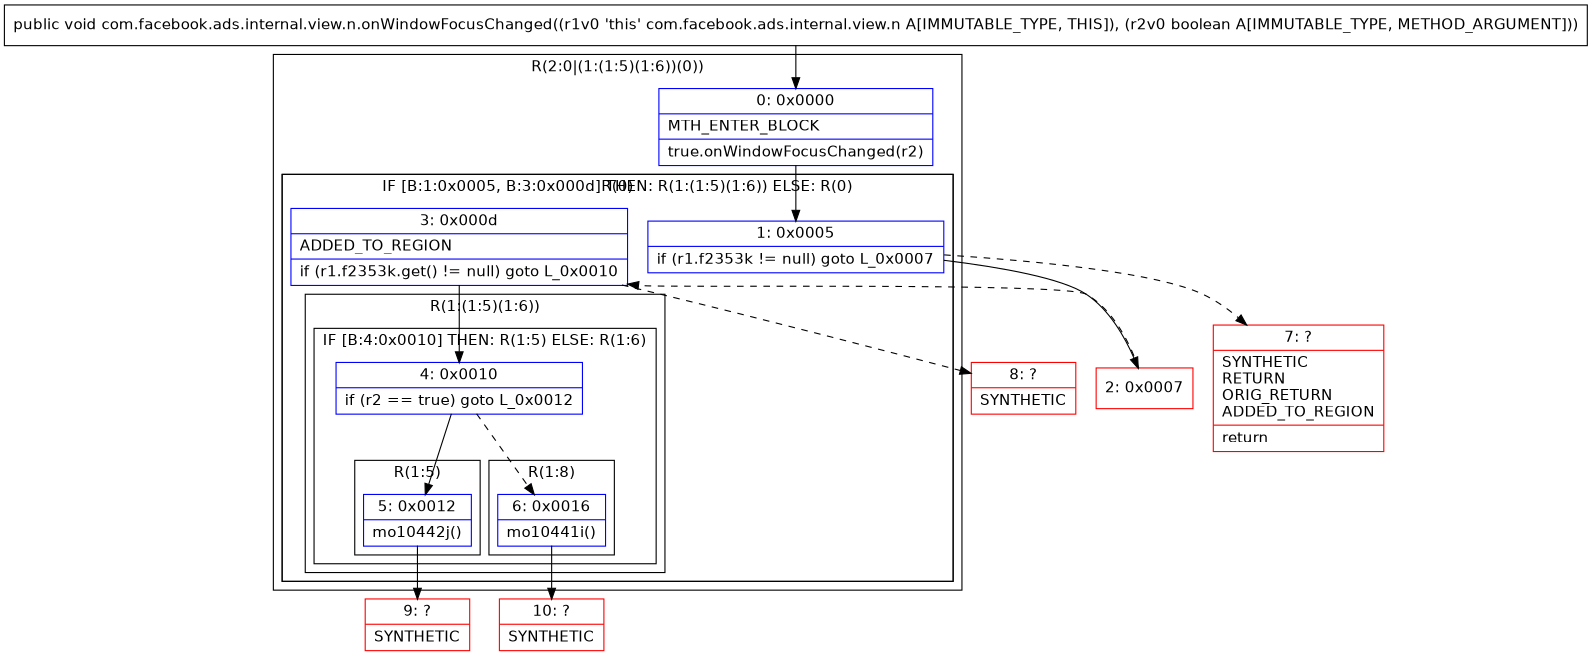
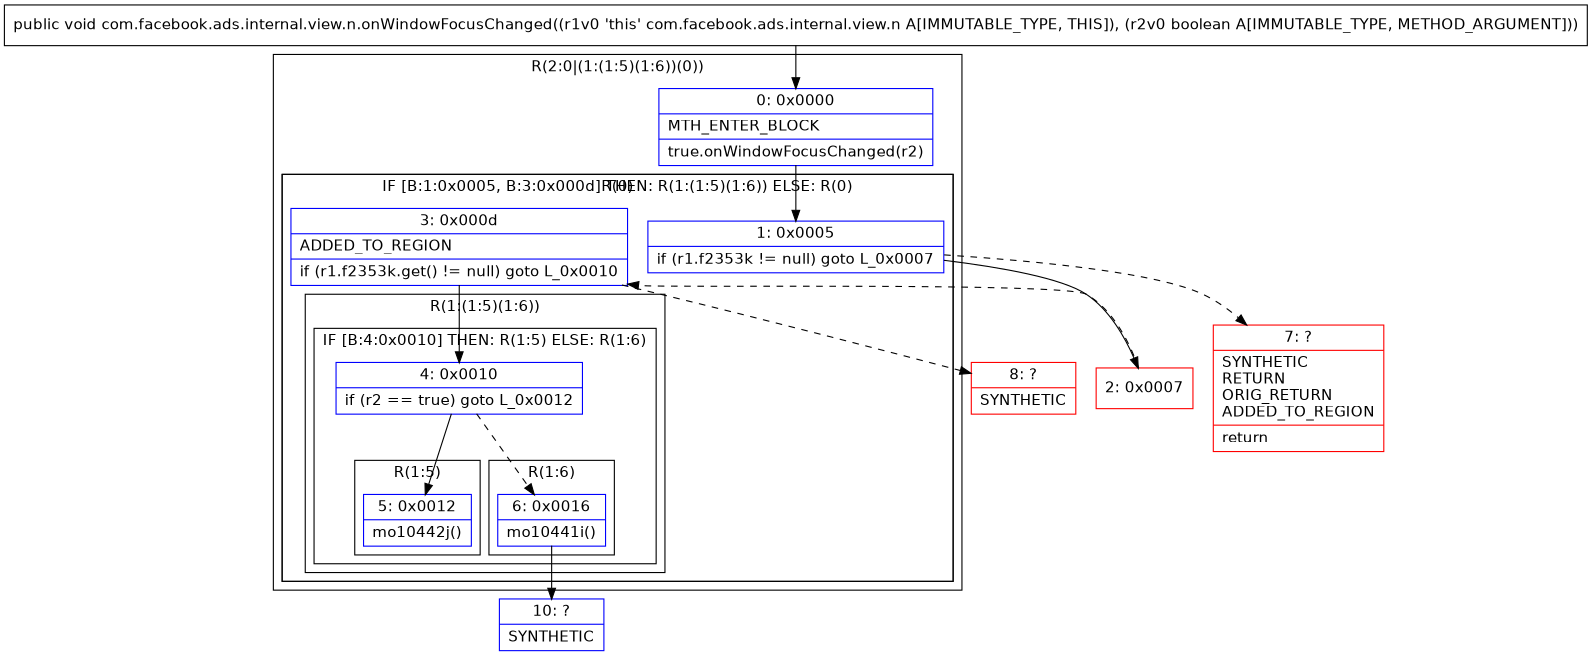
cluster "R(1:8)": label "R(1:8)" -> "R(1:6)"
node "9: ?": removed
node "10: ?": color red -> blue
